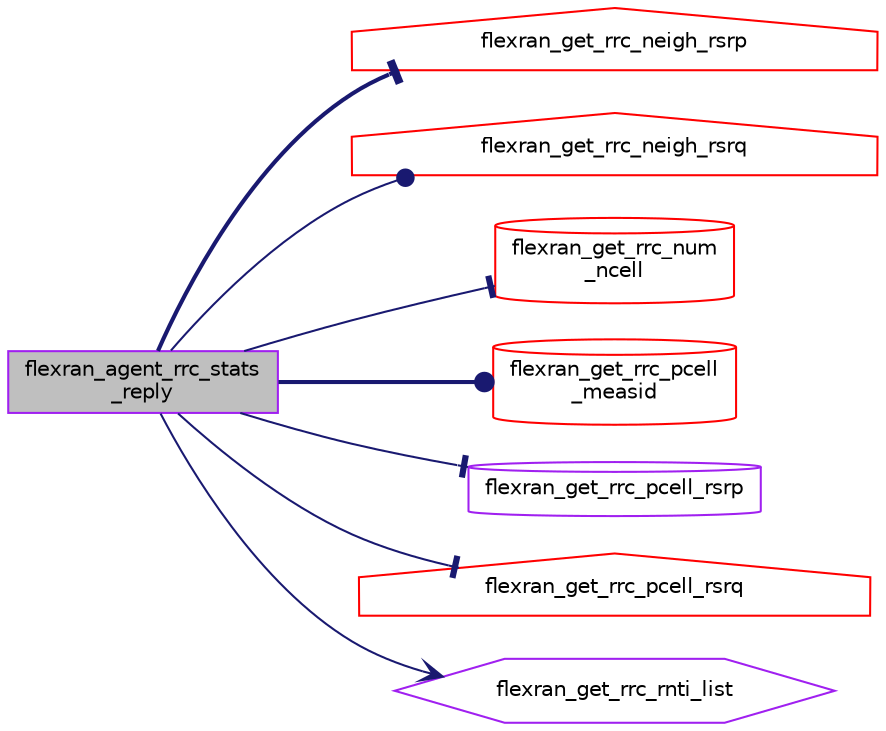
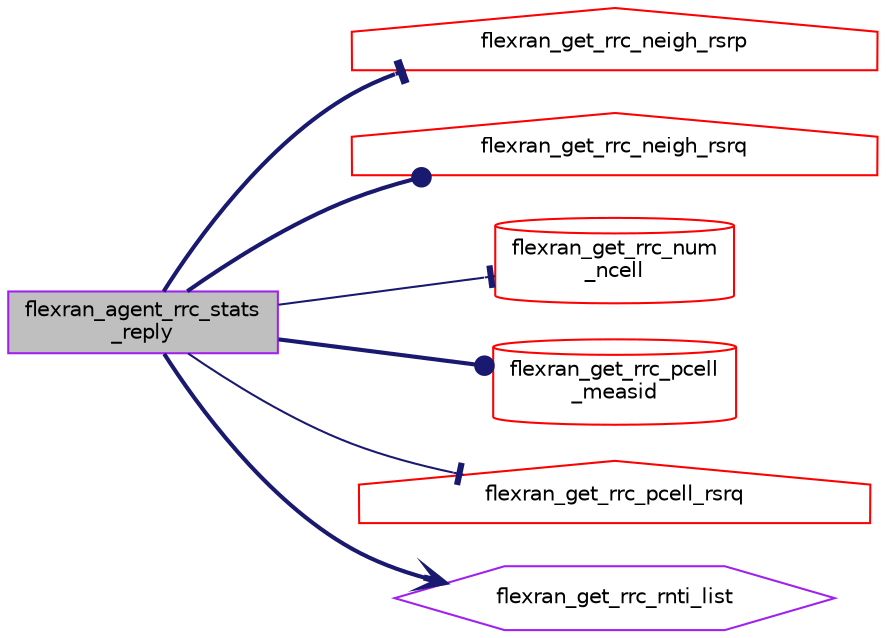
edge "flexran_agent_rrc_stats _reply" -> "flexran_get_rrc_neigh_rsrq": style solid -> bold
node "flexran_get_rrc_pcell_rsrp": removed
edge "flexran_agent_rrc_stats _reply" -> "flexran_get_rrc_rnti_list": style solid -> bold
